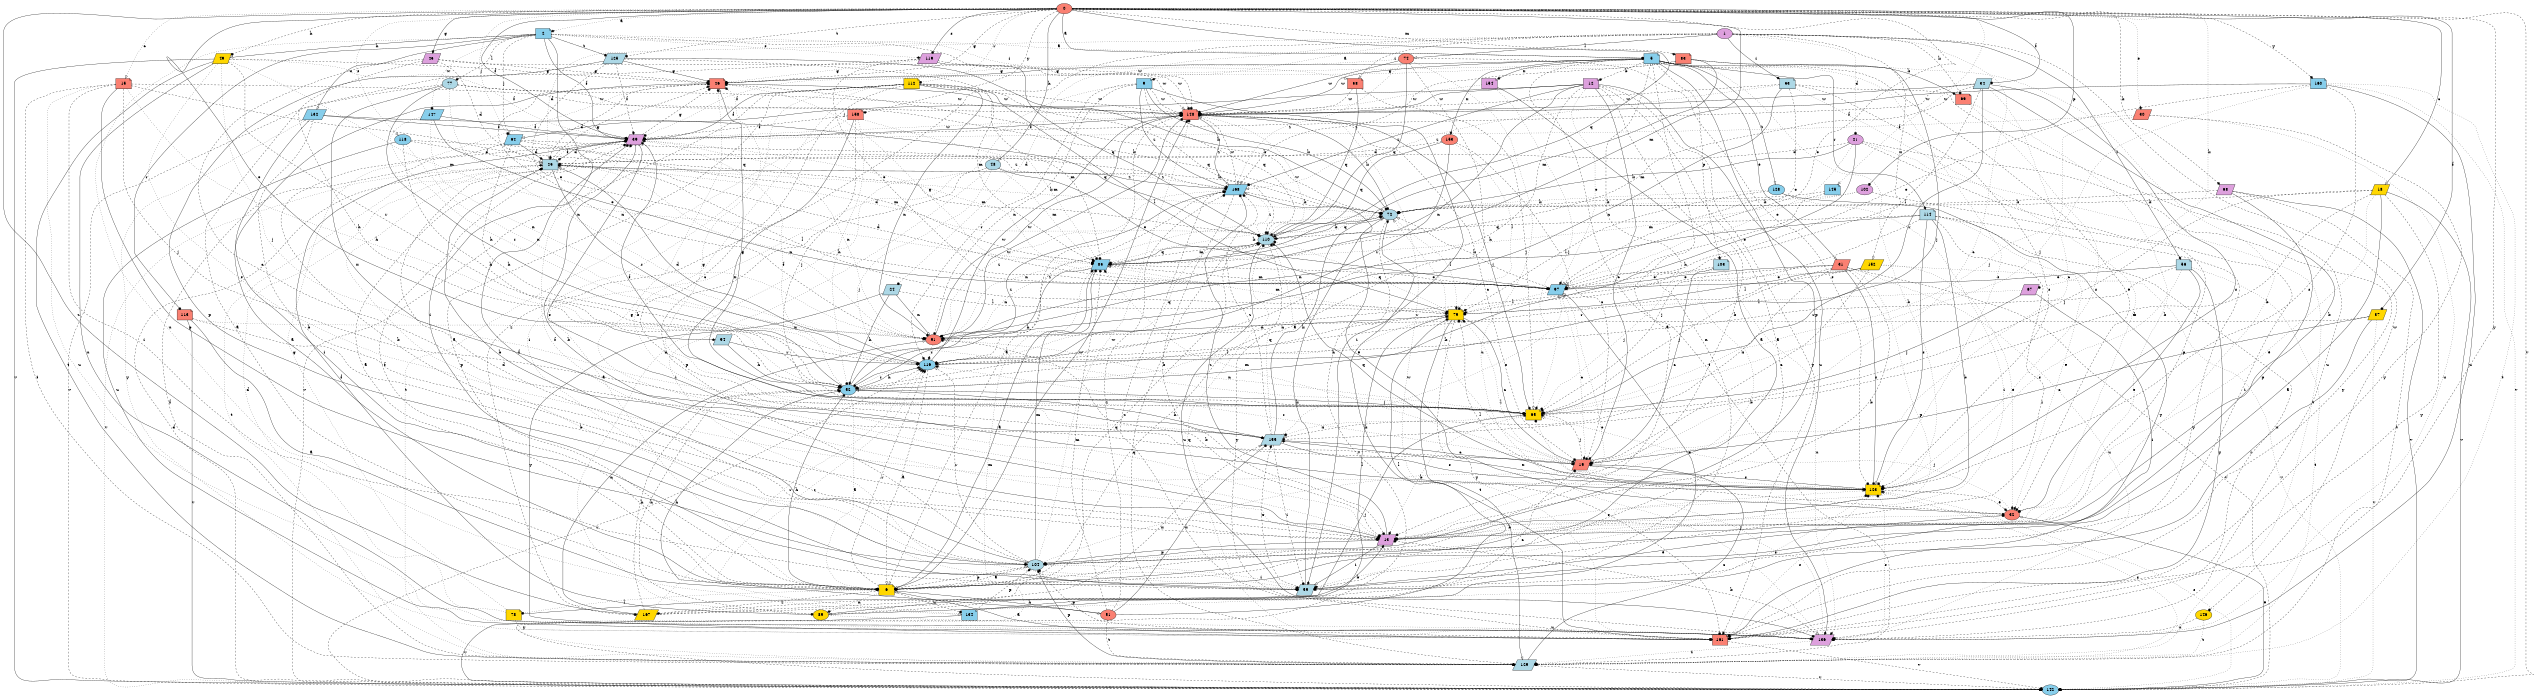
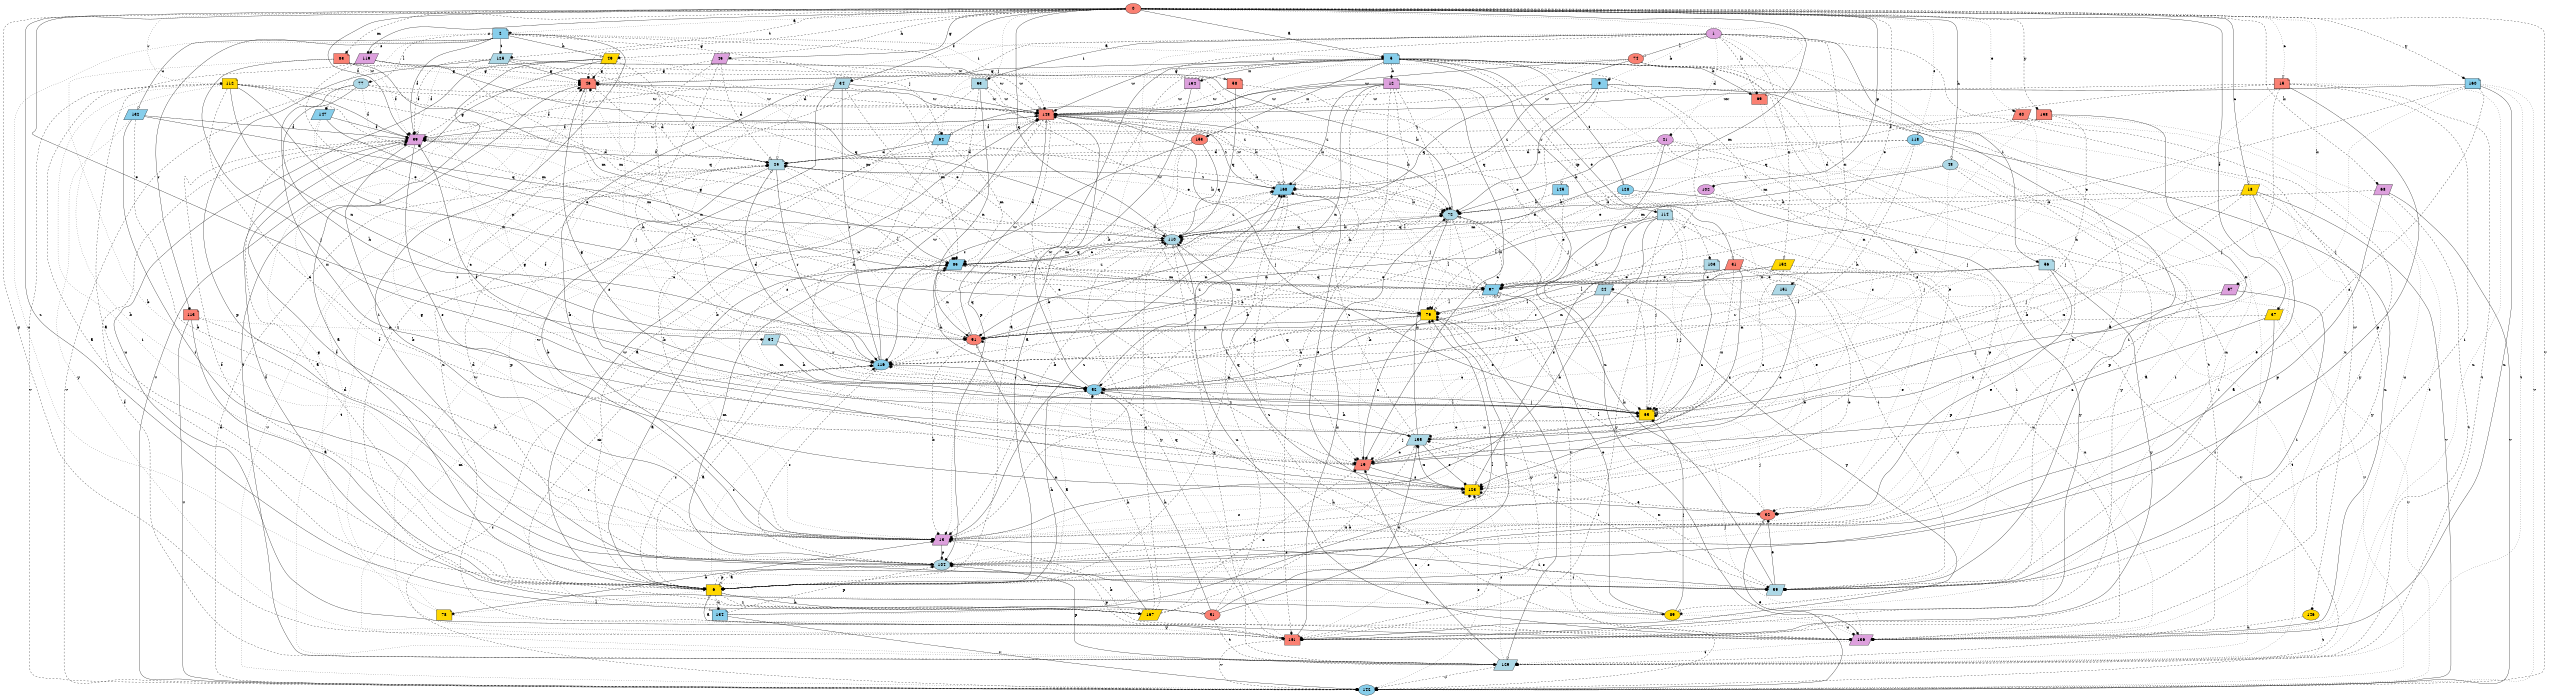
edge "1" -> "9": label "a" -> "b"
node "151": added
edge "168" -> "13": arrowhead dot -> diamond
